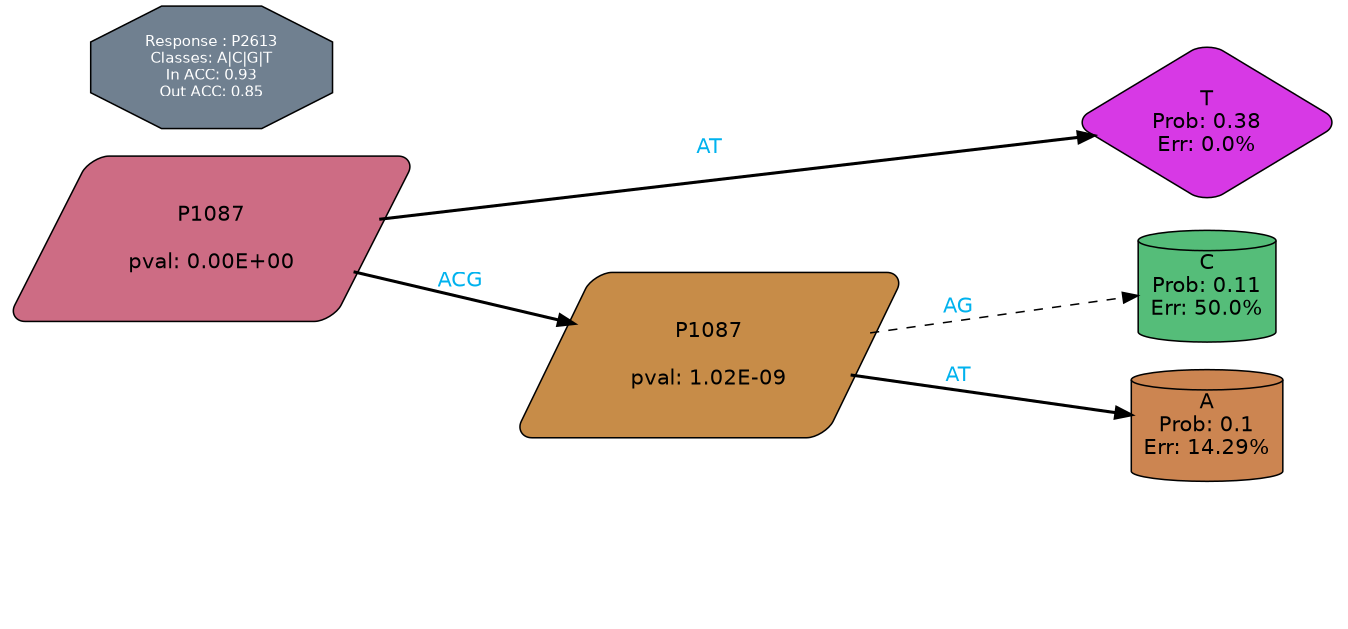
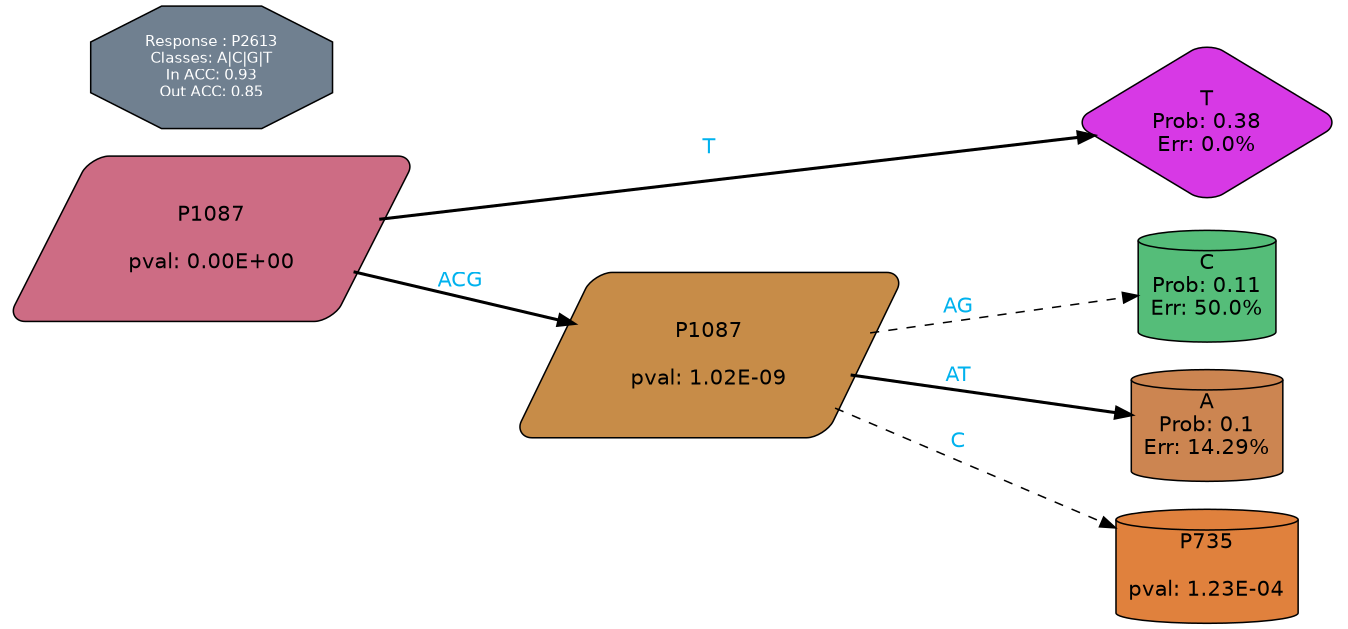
edge "P1087 pval: 0.00E+00" -> "T Prob: 0.38 Err: 0.0%": label "AT" -> "T"
node "P735 pval: 1.23E-04": added
